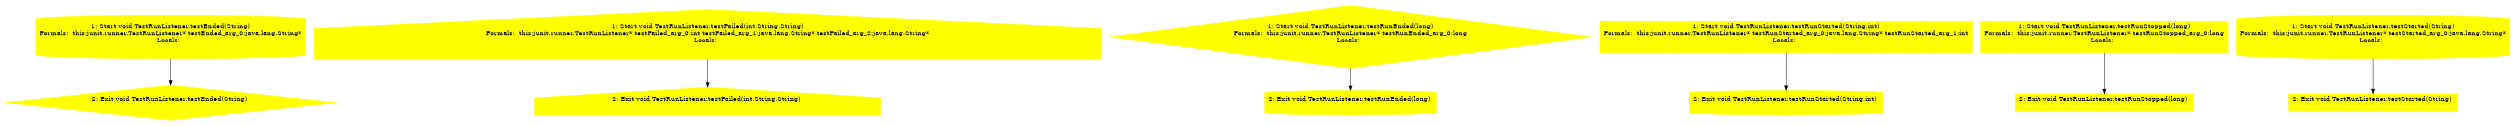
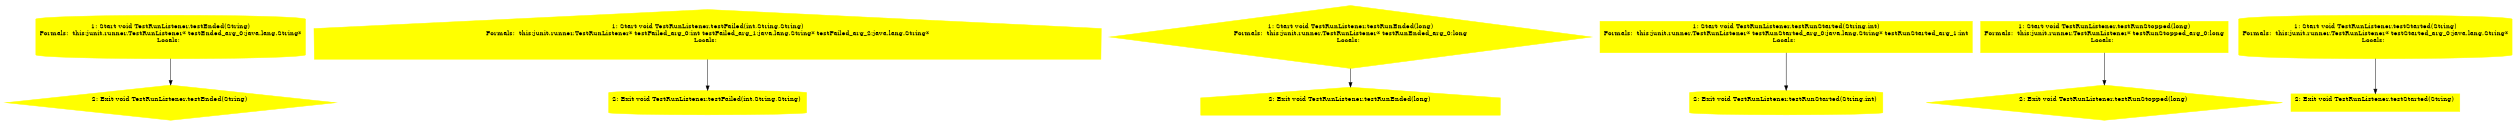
node "2: Exit void TestRunListener.testFailed(int,String,String)": shape house -> cylinder
node "2: Exit void TestRunListener.testRunEnded(long)": shape cylinder -> house
node "2: Exit void TestRunListener.testRunStopped(long)": shape box -> diamond
